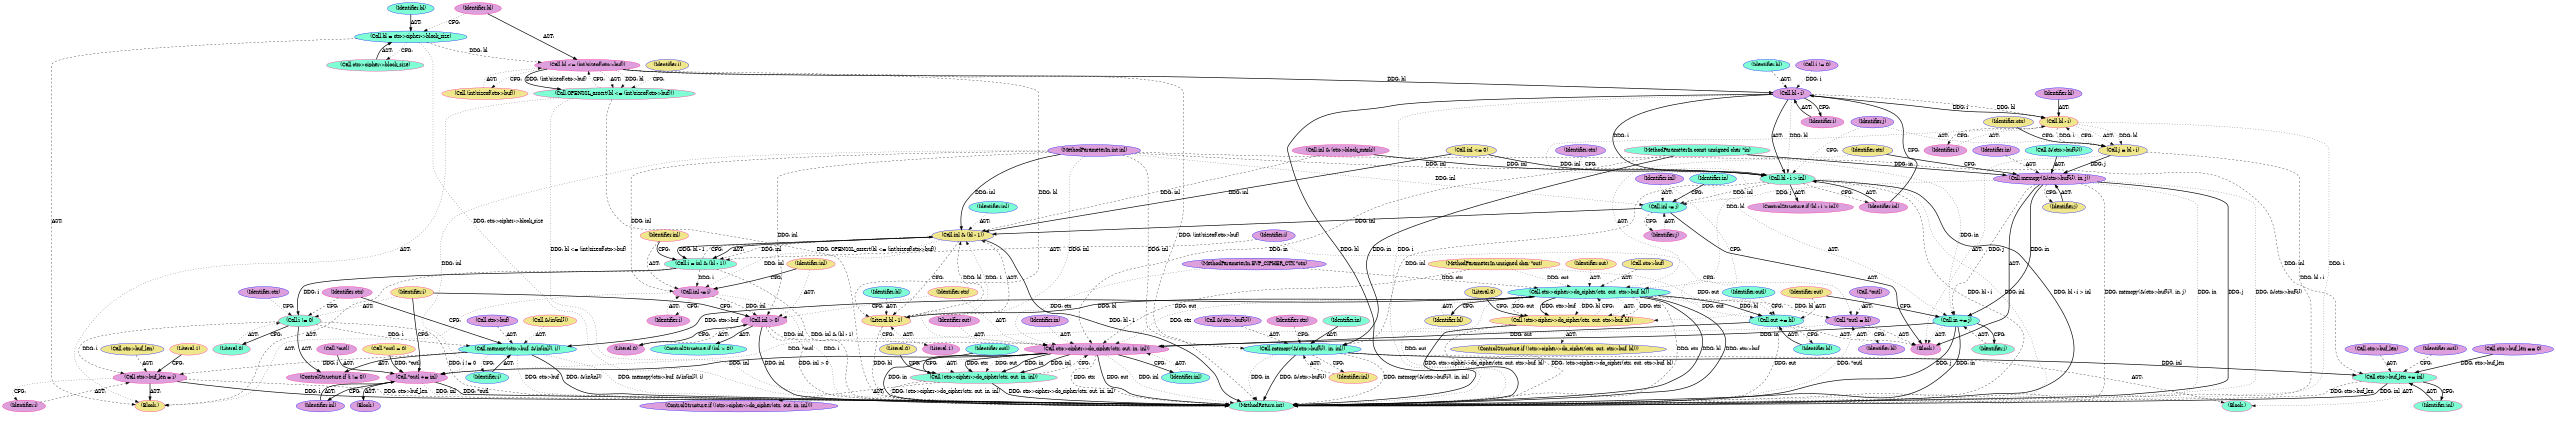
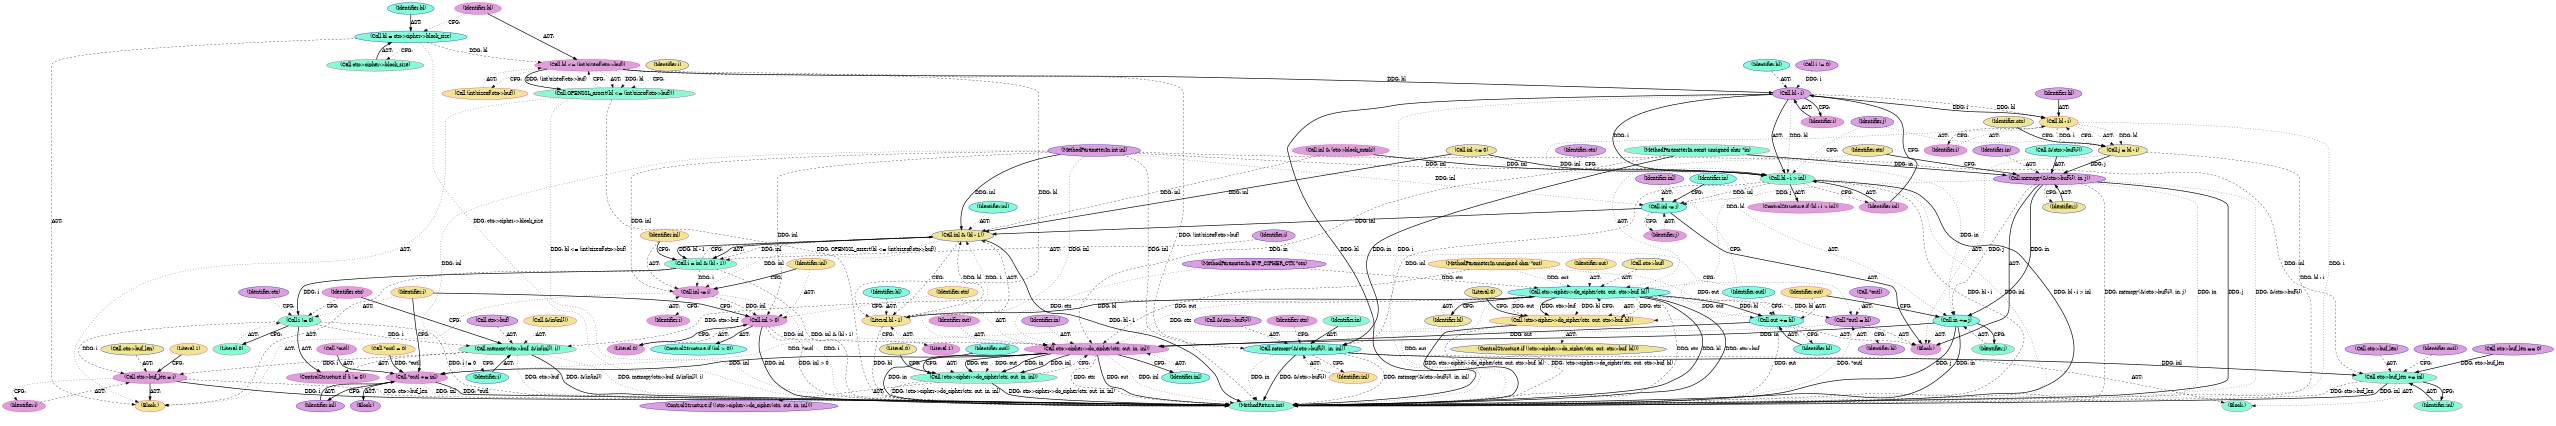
edge "(Call,ctx->cipher->do_cipher(ctx, out, ctx->buf, bl))" -> "(Call,memcpy(ctx->buf, &(in[inl]), i))": style bold -> dashed
node "(Call,memcpy(ctx->buf, &(in[inl]), i))": color blue -> deeppink
edge "(Call,memcpy(ctx->buf, &(in[inl]), i))" -> "(ControlStructure,if (i != 0))": style bold -> dashed
